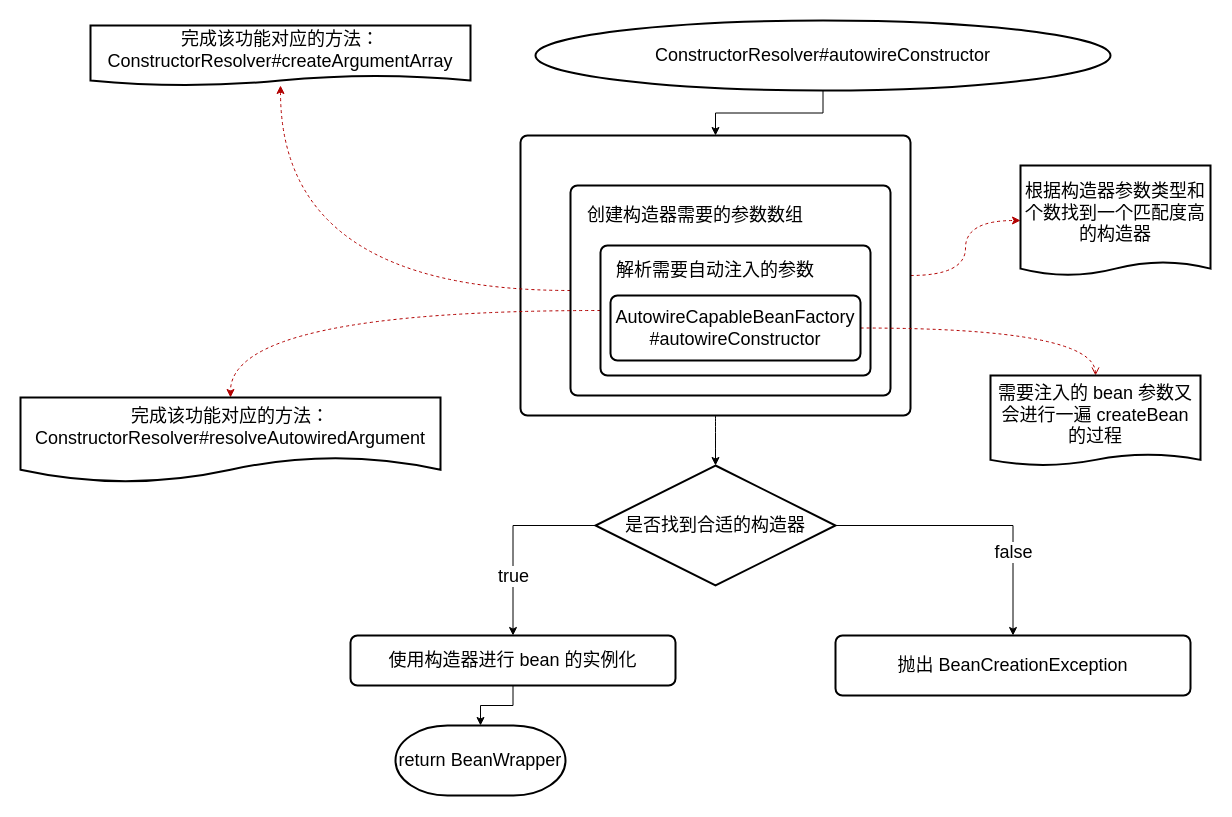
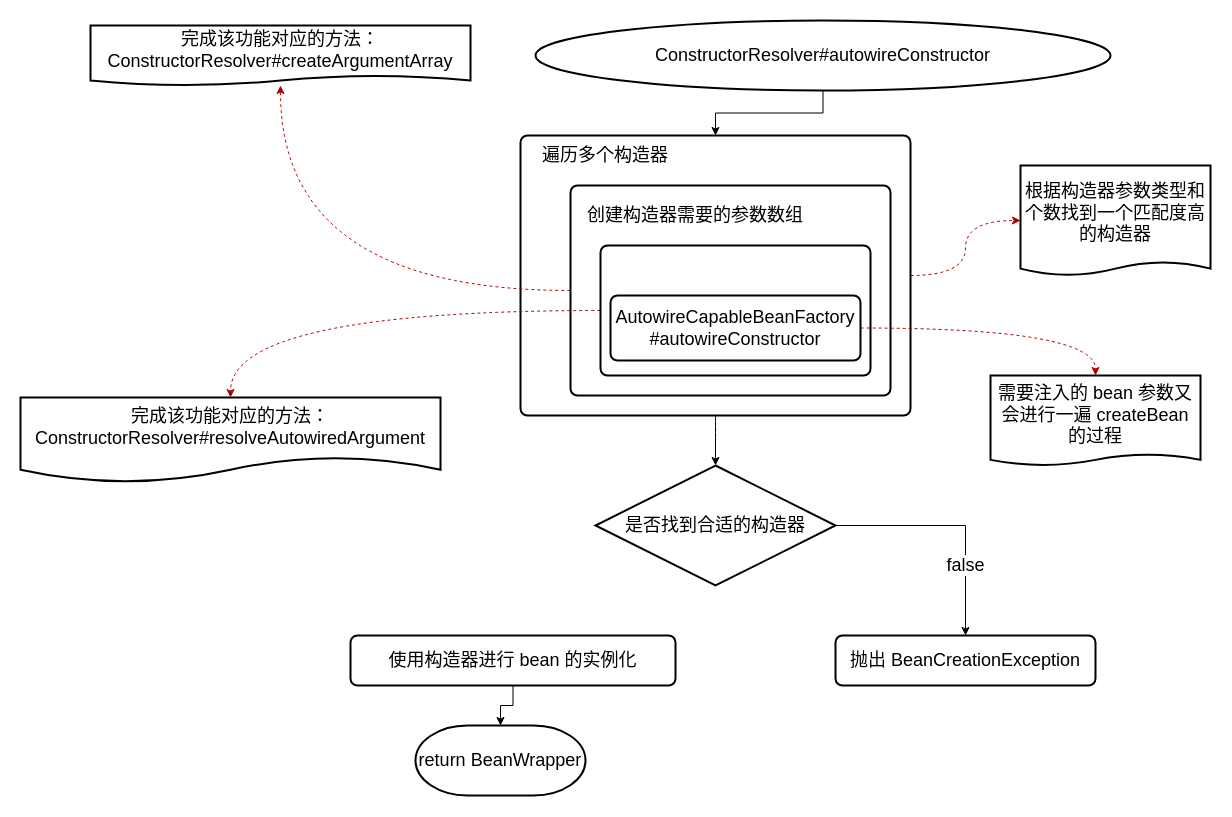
node "遍历多个构造器": added
node "解析需要自动注入的参数": removed
edge "AutowireCapableBeanFactory #autowireConstructor" -> "需要注入的 bean 参数又会进行一遍 createBean 的过程": arrowhead open -> classic
edge "是否找到合适的构造器" -> "使用构造器进行 bean 的实例化": removed, label "true"
node "抛出 BeanCreationException": size 355x60 -> 260x50
node "return BeanWrapper": moved (481, 761) -> (501, 761)
